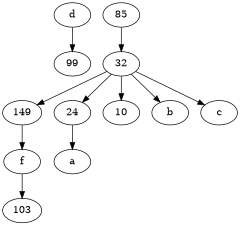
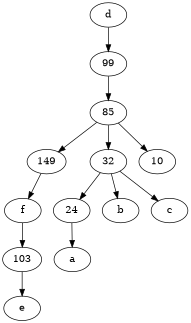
edge "99" -> "85": added
edge "32" -> "10": now "85" -> "10"
edge "32" -> "149": now "85" -> "149"
node "e": added
